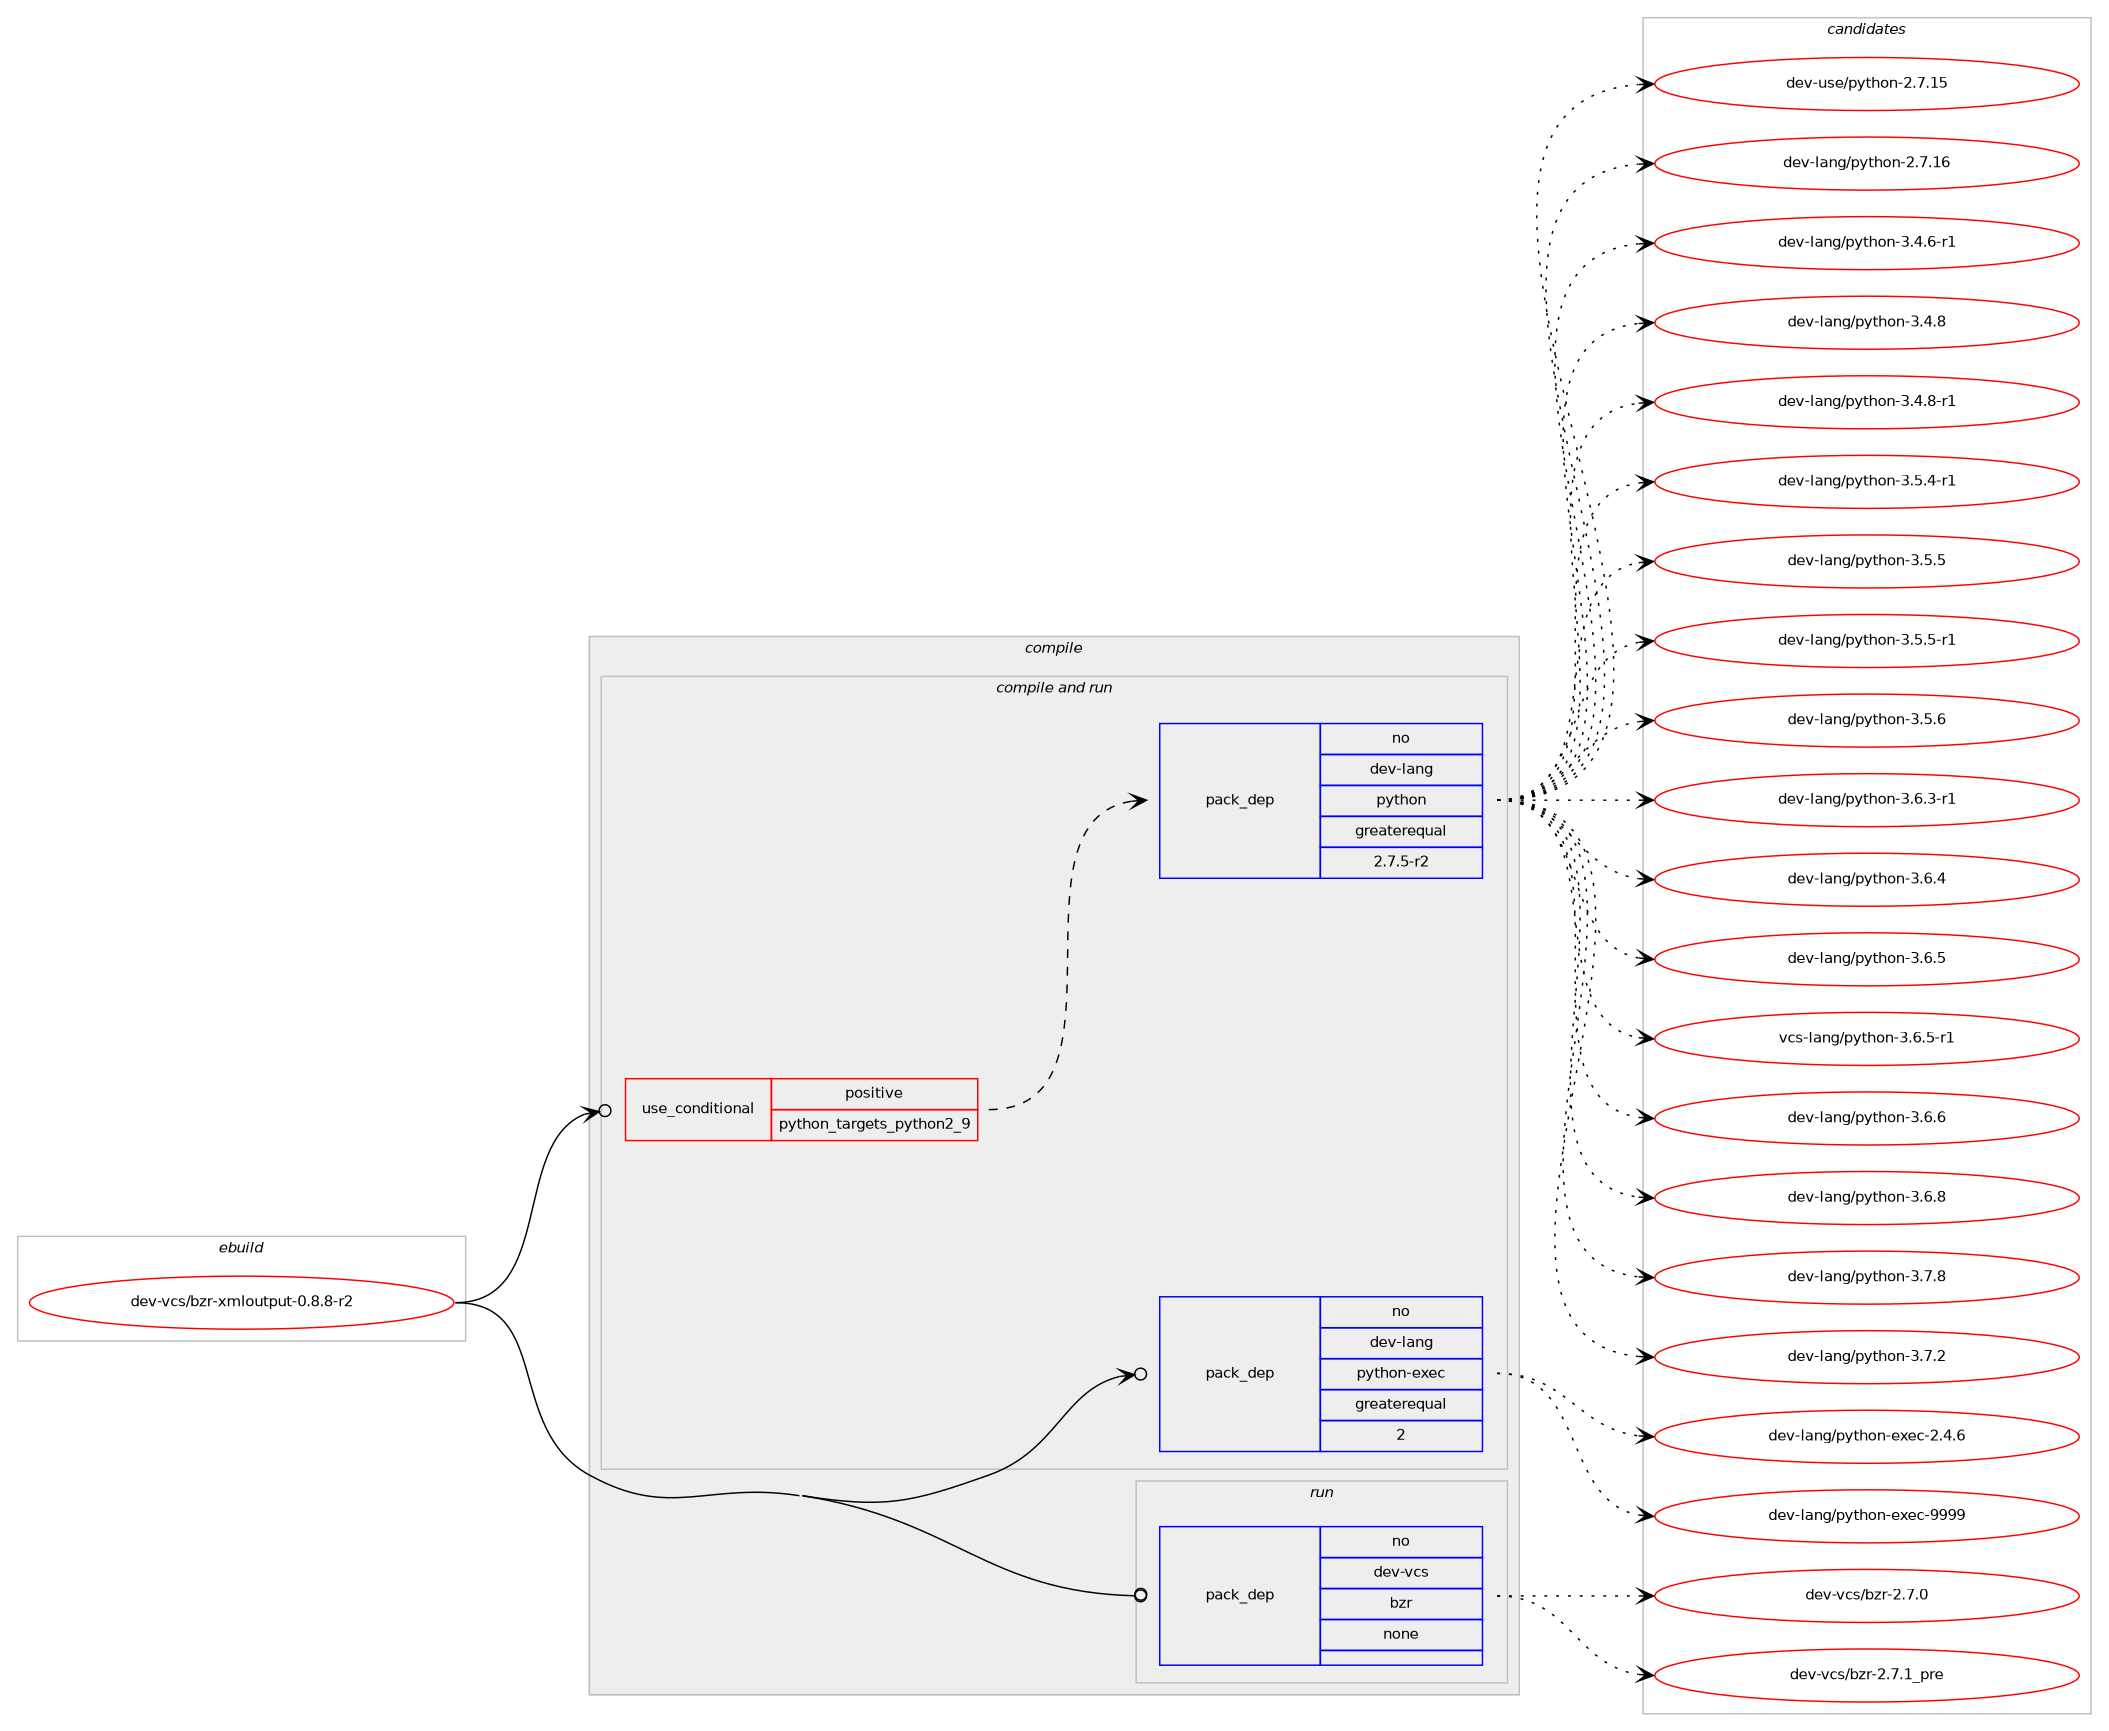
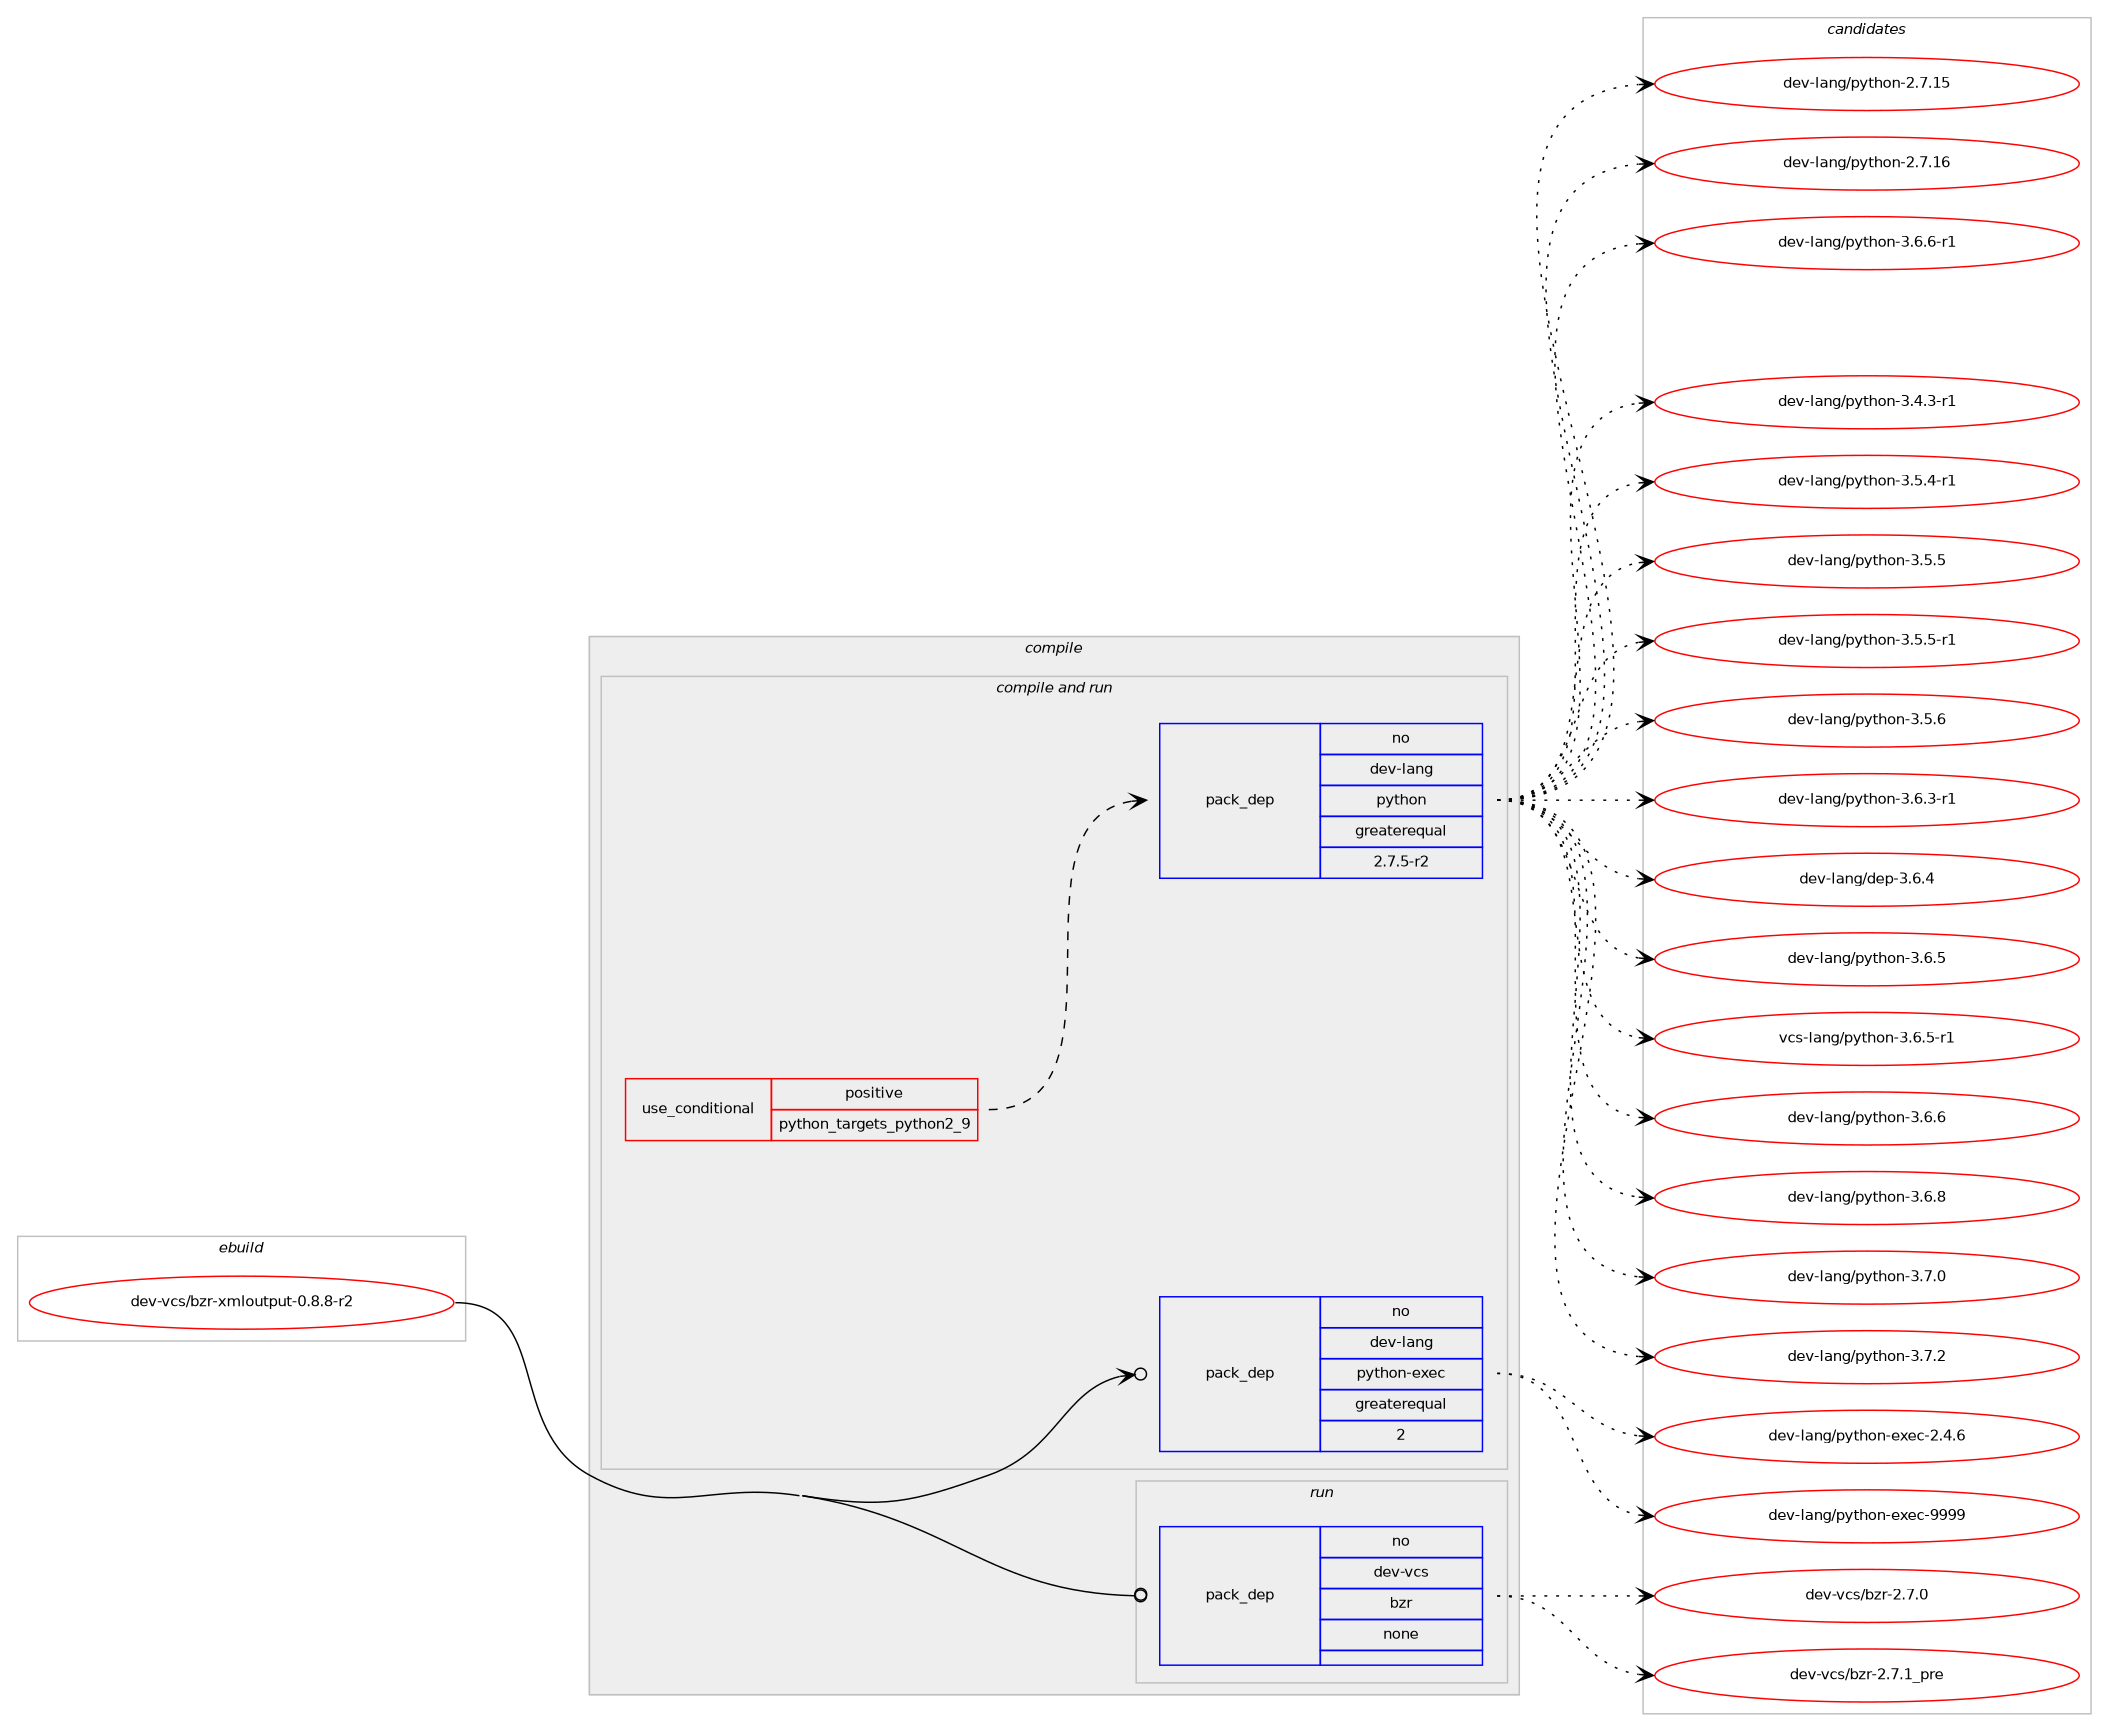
node "dev-use/python-2.7.15": label "dev-use/python-2.7.15" -> "dev-lang/python-2.7.15"
node "dev-lang/python-3.4.6-r1": label "dev-lang/python-3.4.6-r1" -> "dev-lang/python-3.6.6-r1"
node "dev-lang/python-3.4.8": removed
node "dev-lang/python-3.4.8-r1": label "dev-lang/python-3.4.8-r1" -> "dev-lang/python-3.4.3-r1"
node "dev-lang/python-3.6.4": label "dev-lang/python-3.6.4" -> "dev-lang/dep-3.6.4"
edge "dev-vcs/bzr-xmloutput-0.8.8-r2" -> "use_conditional": removed
node "dev-lang/python-3.7.8": label "dev-lang/python-3.7.8" -> "dev-lang/python-3.7.0"
